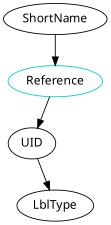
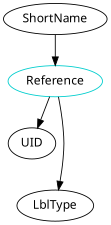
edge "UID" -> "LblType": now "Reference" -> "LblType"
